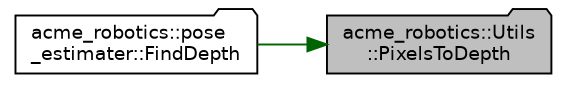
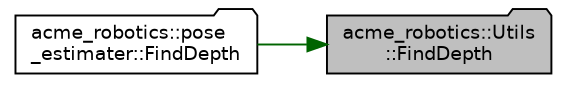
node "acme_robotics::Utils ::PixelsToDepth": label "acme_robotics::Utils ::PixelsToDepth" -> "acme_robotics::Utils ::FindDepth"
